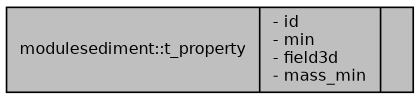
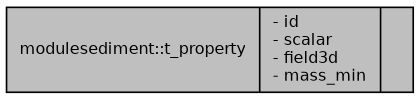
node "modulesediment::t_property": text "- min" -> "- scalar"
